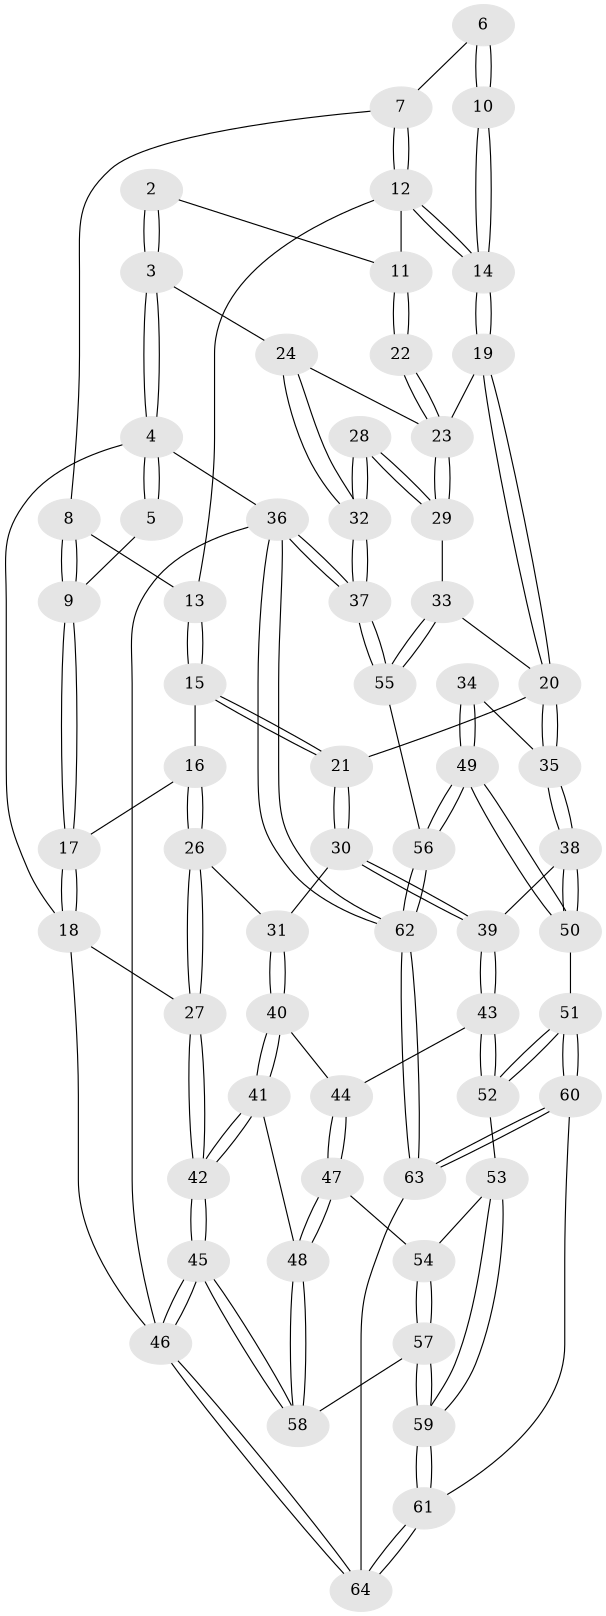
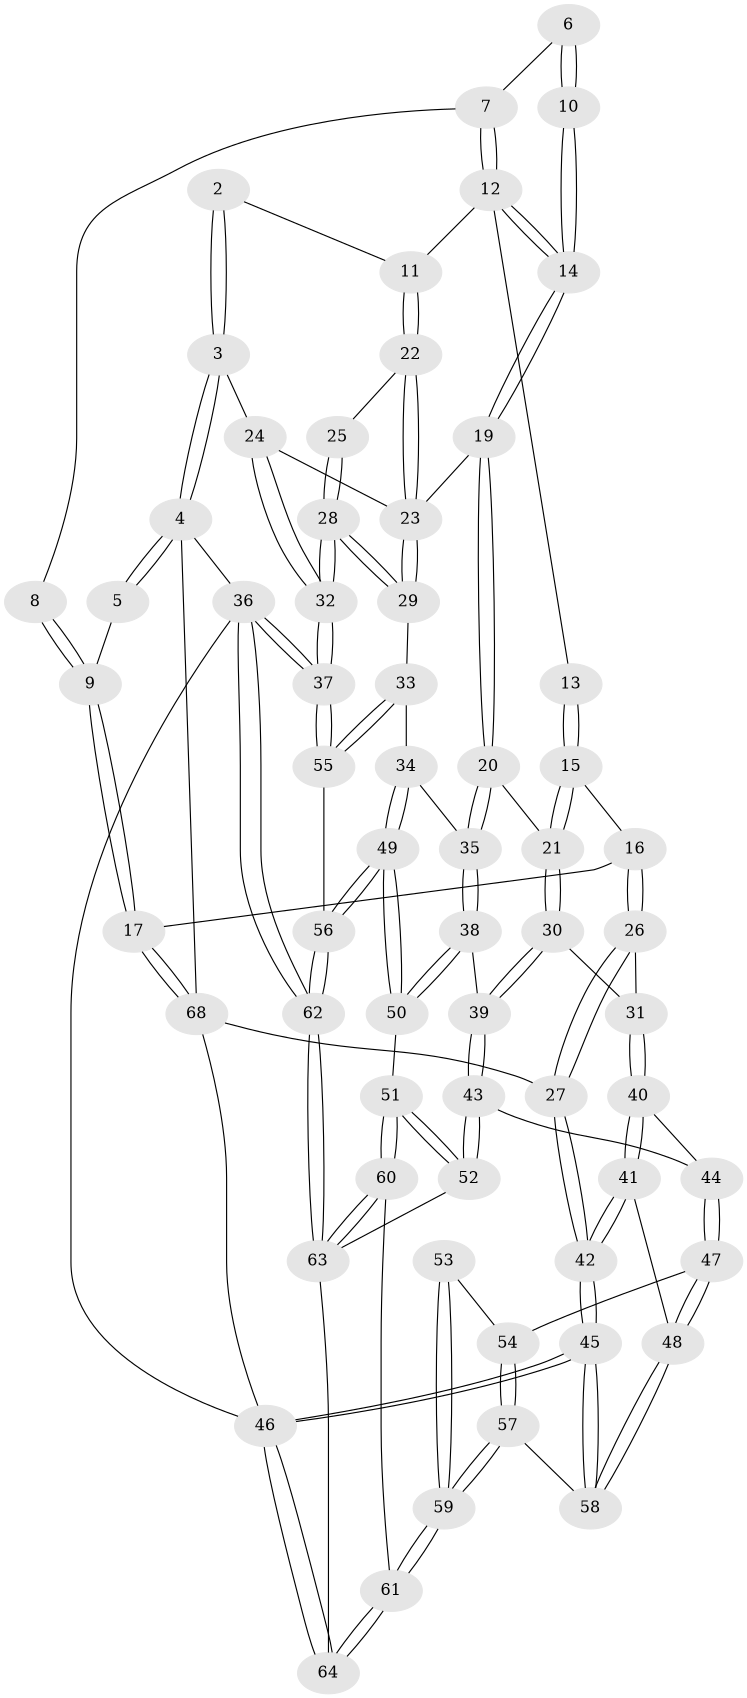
node "25": added
edge "8" -- "13": removed
edge "33" -- "20": now "33" -- "34"
node "18": label "18" -> "68"
edge "52" -- "53": now "52" -- "63"
